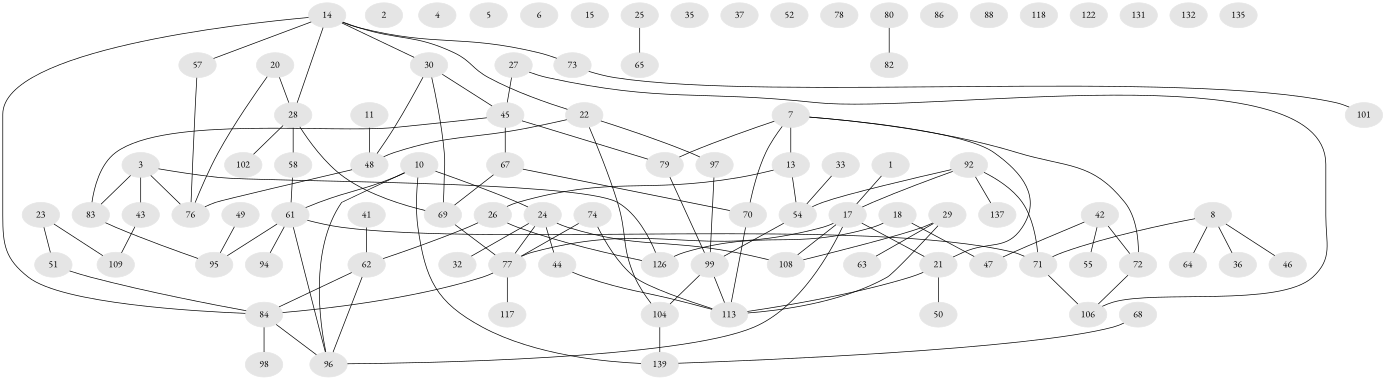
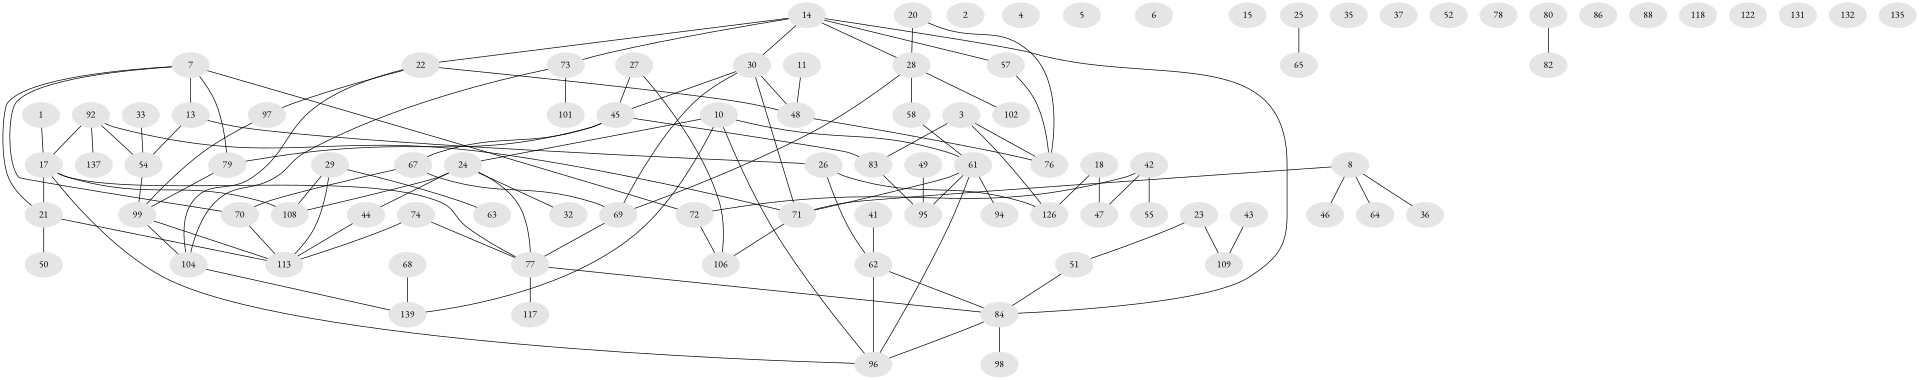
edge "73" -- "104": added
edge "30" -- "71": added
edge "3" -- "43": removed
